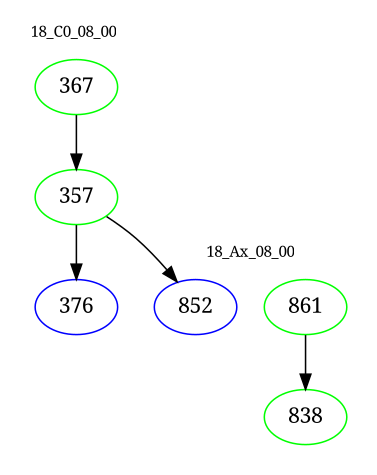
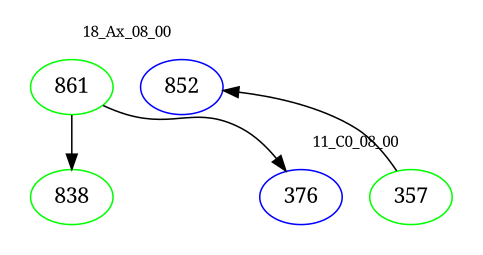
cluster "18_C0_08_00": label "18_C0_08_00" -> "11_C0_08_00"
node "367": removed
edge "357" -> "376": now "861" -> "376"
